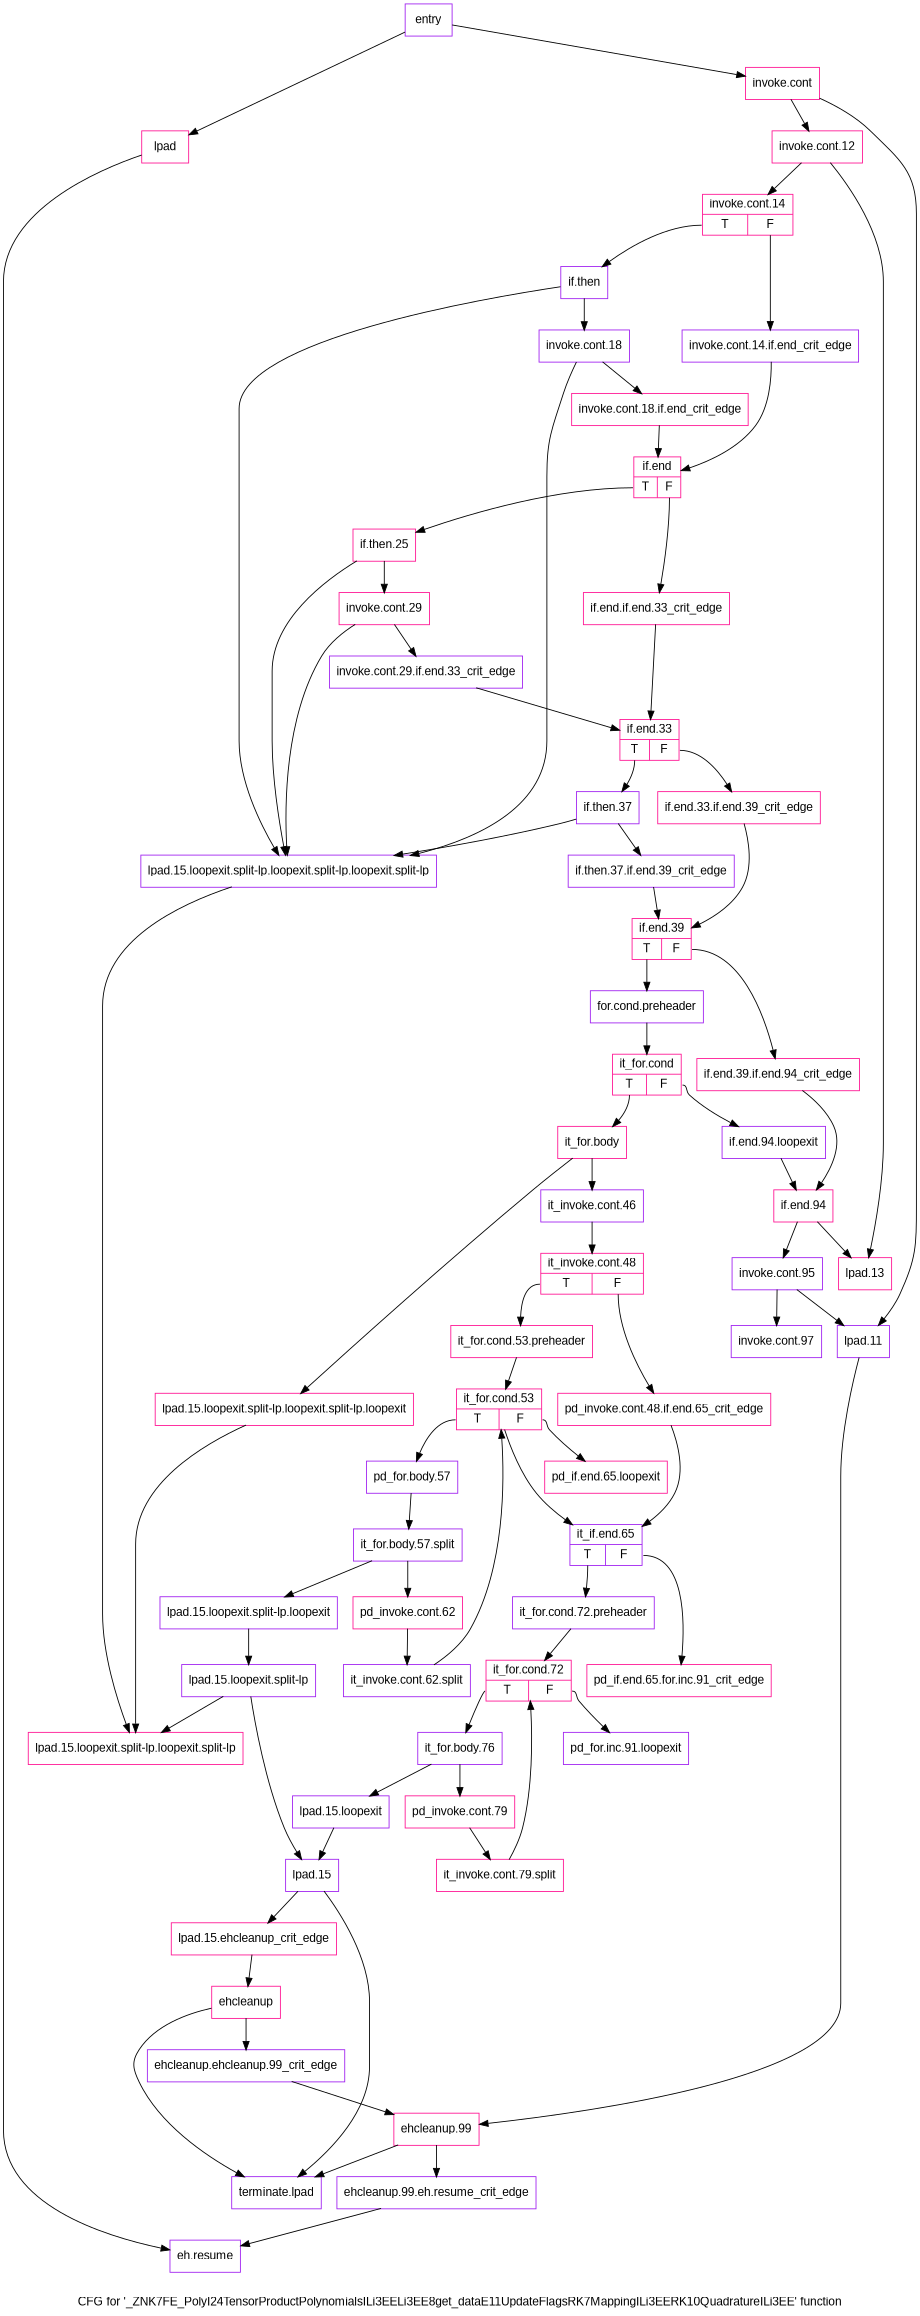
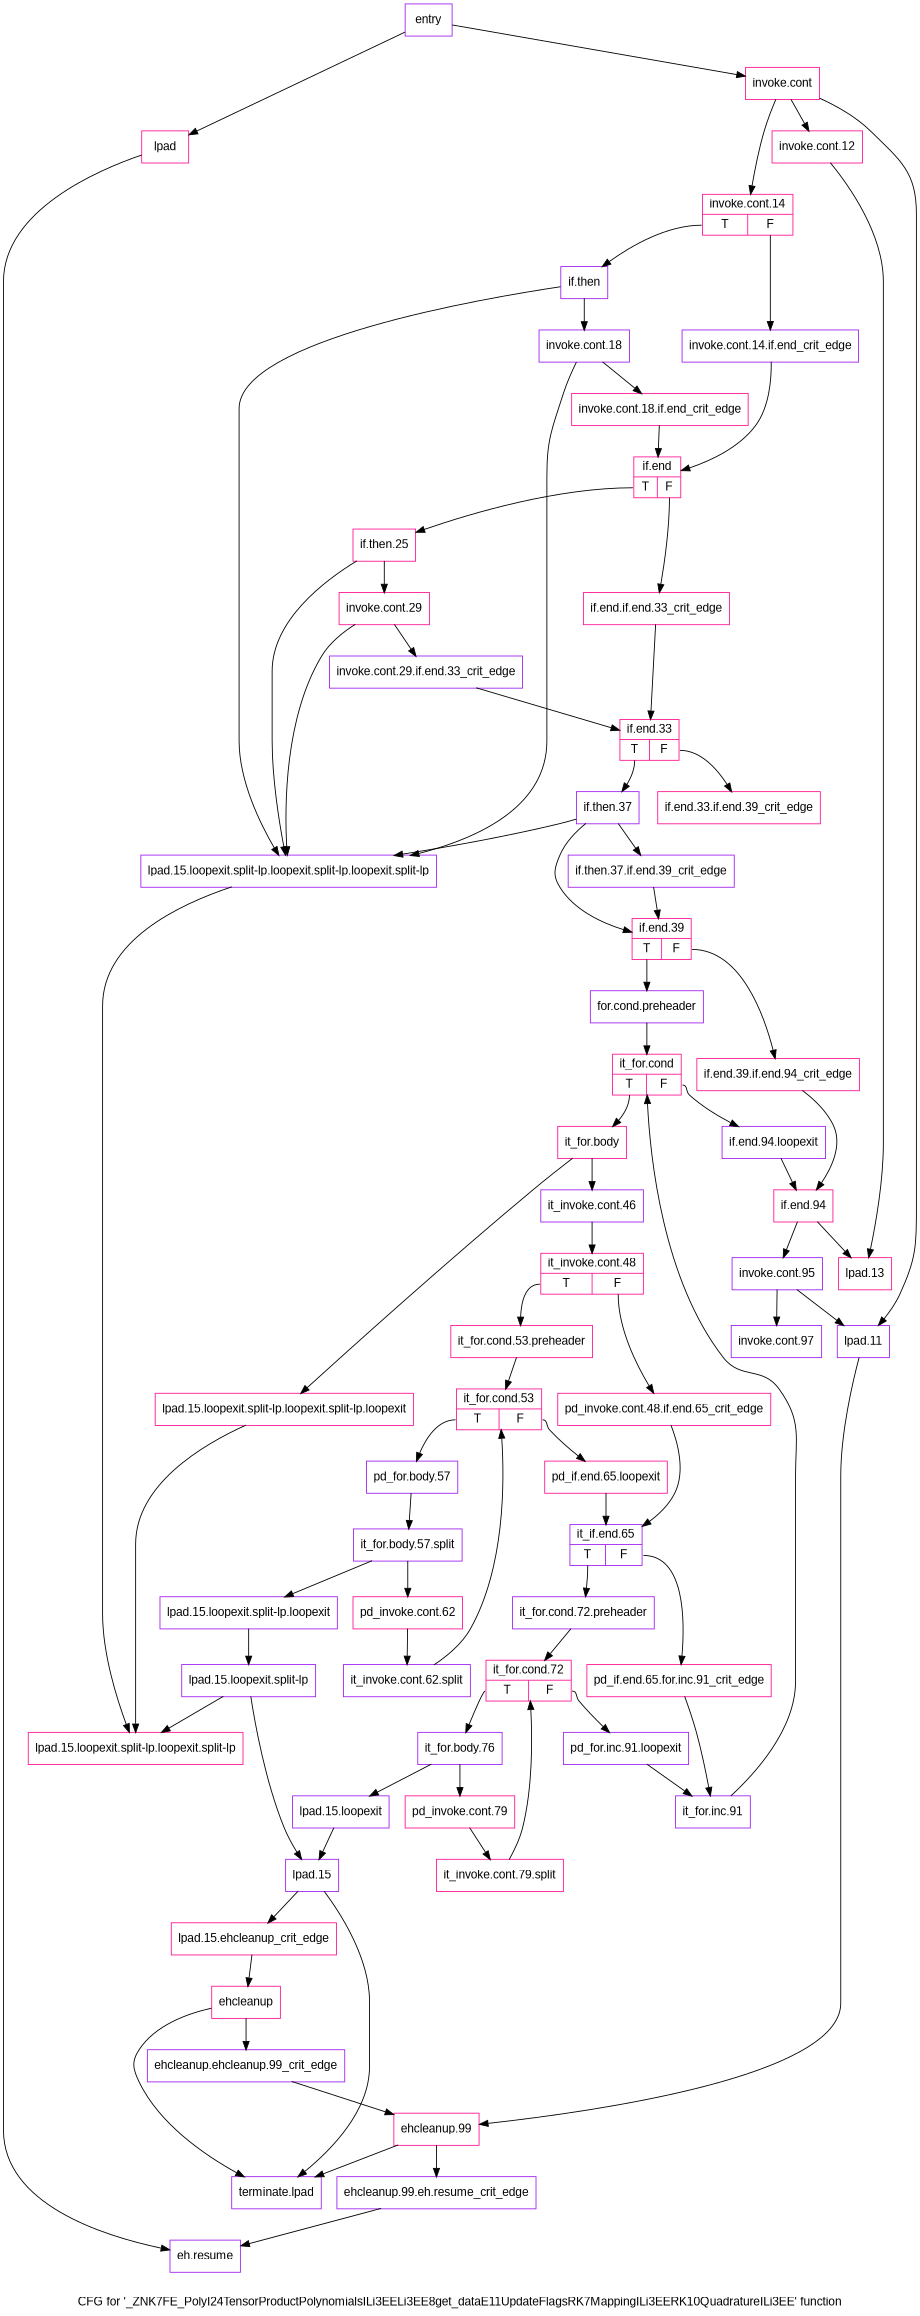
edge "invoke.cont.12" -> "invoke.cont.14": now "invoke.cont" -> "invoke.cont.14"
edge "if.end.33.if.end.39_crit_edge" -> "if.end.39": now "if.then.37" -> "if.end.39"
edge "it_for.cond.53" -> "it_if.end.65": now "pd_if.end.65.loopexit" -> "it_if.end.65"
node "it_for.inc.91": added
